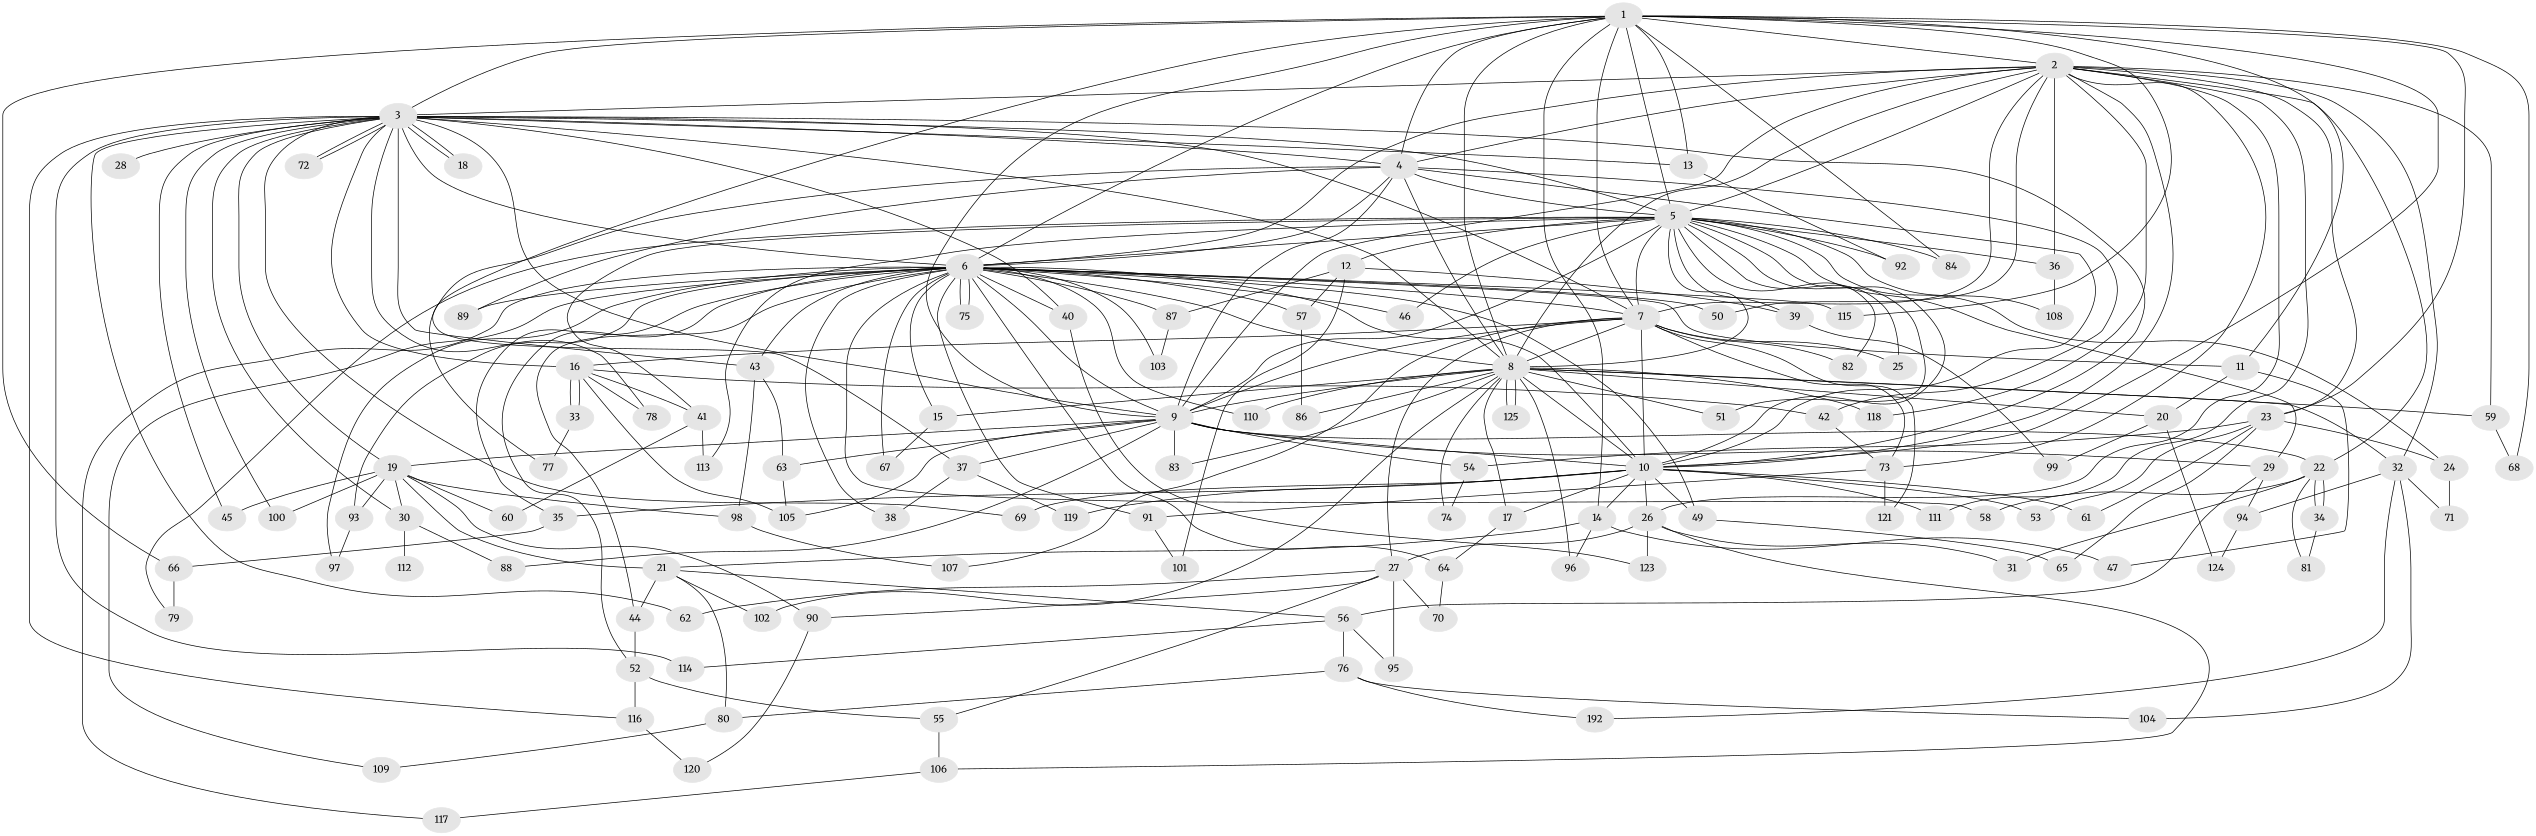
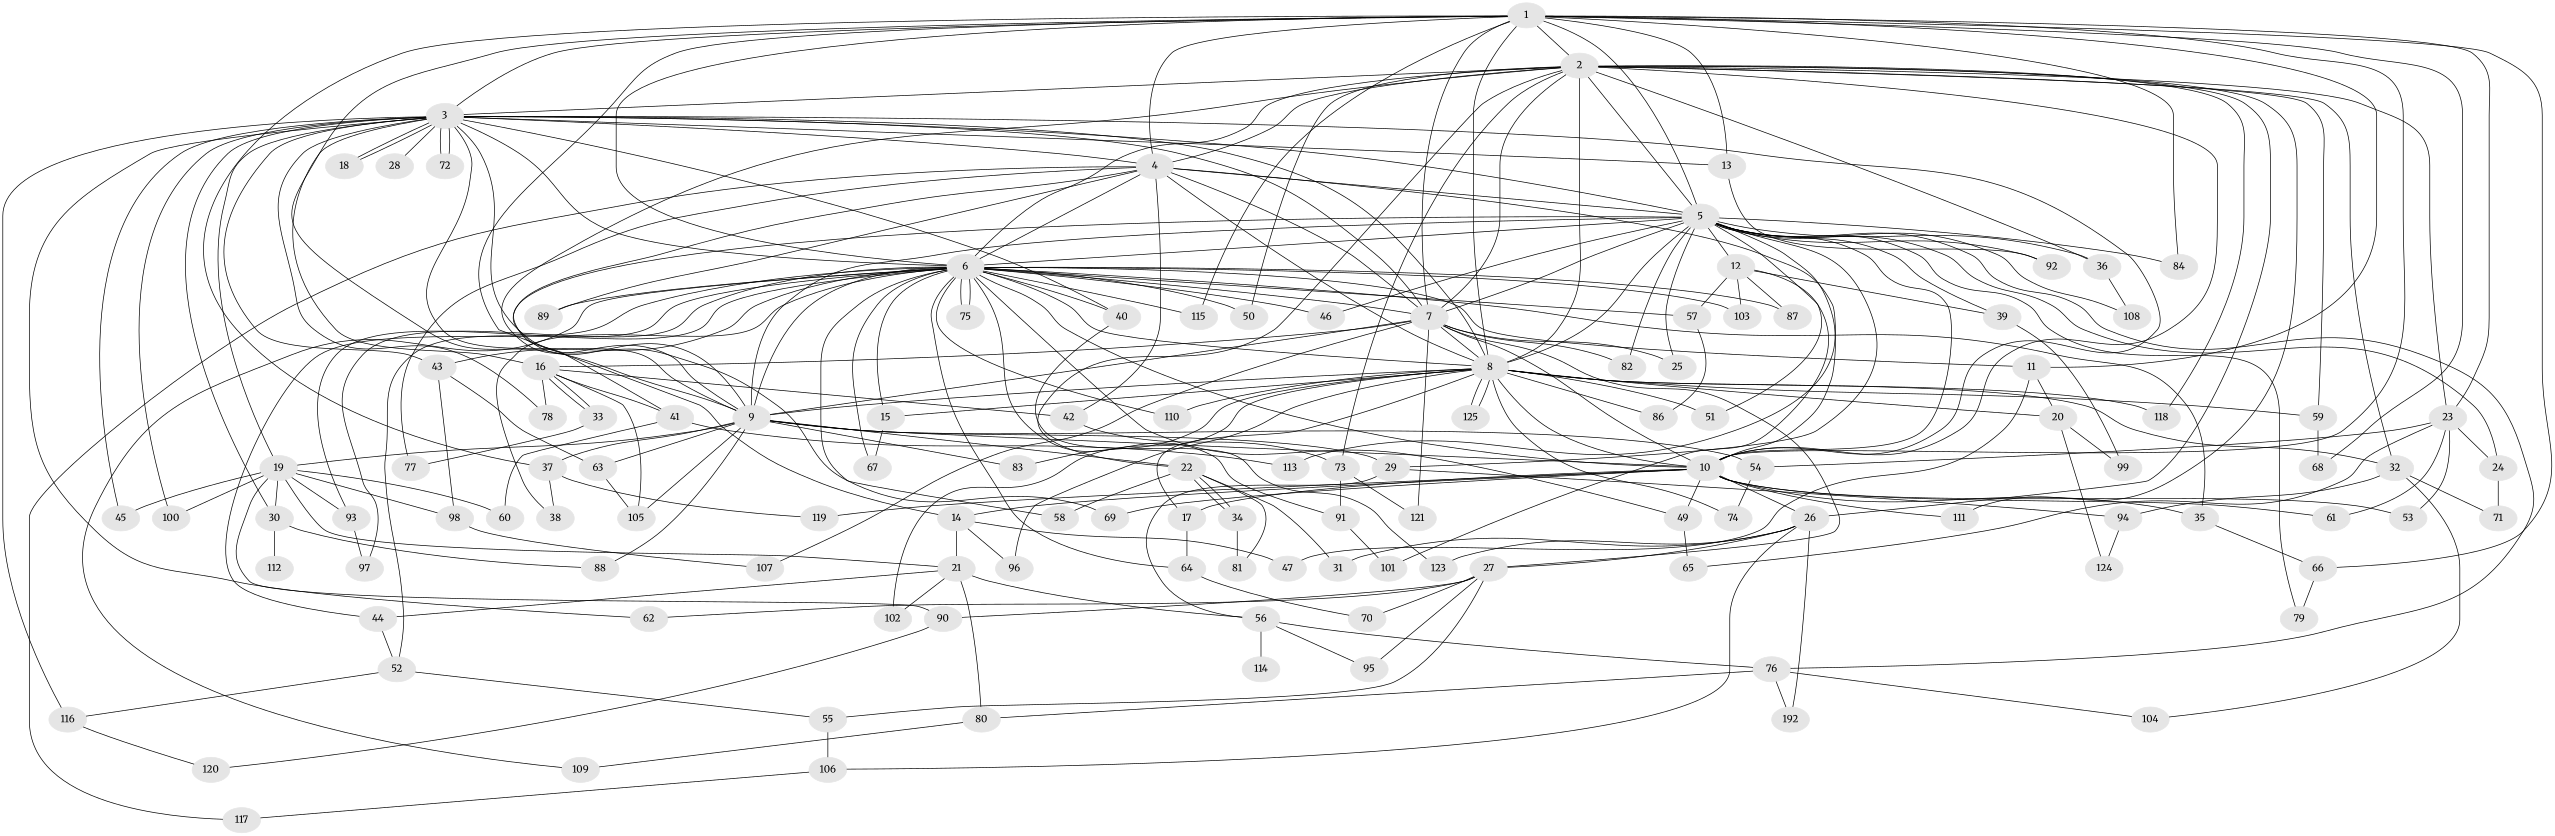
edge "87" -- "103": now "12" -- "103"
edge "6" -- "117": now "4" -- "117"
edge "7" -- "73": now "7" -- "4"
edge "5" -- "76": added
edge "3" -- "114": removed
edge "32" -- "192": now "26" -- "192"
